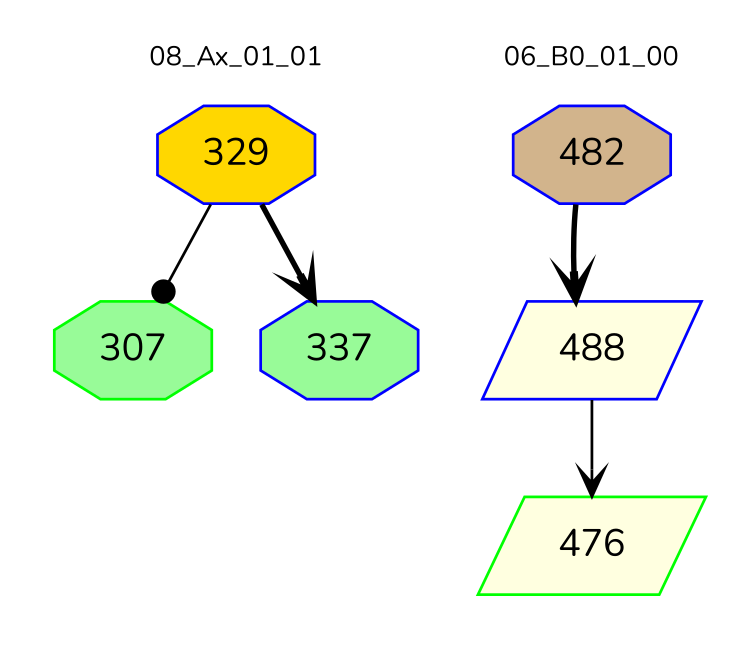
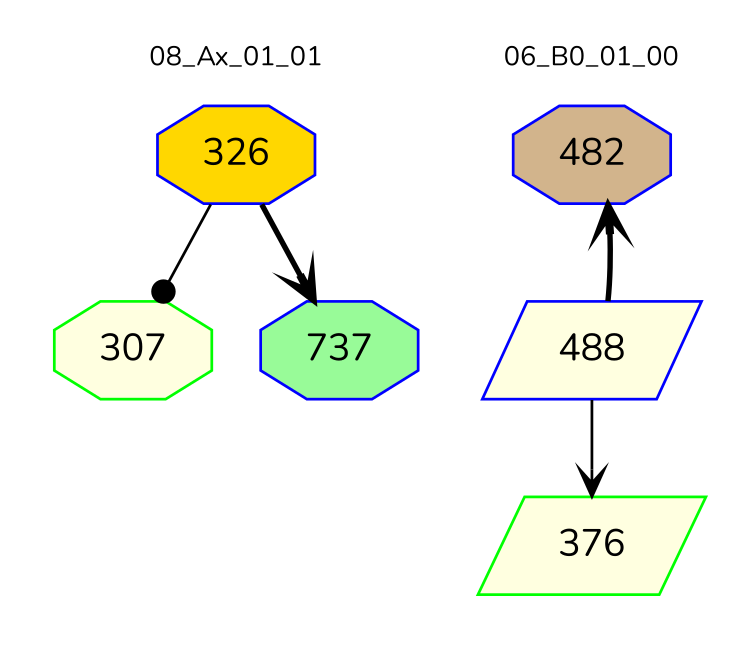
node "329": label "329" -> "326"
edge "482" -> "488": reversed
node "307": fillcolor palegreen -> lightyellow
node "337": label "337" -> "737"
node "476": label "476" -> "376"
